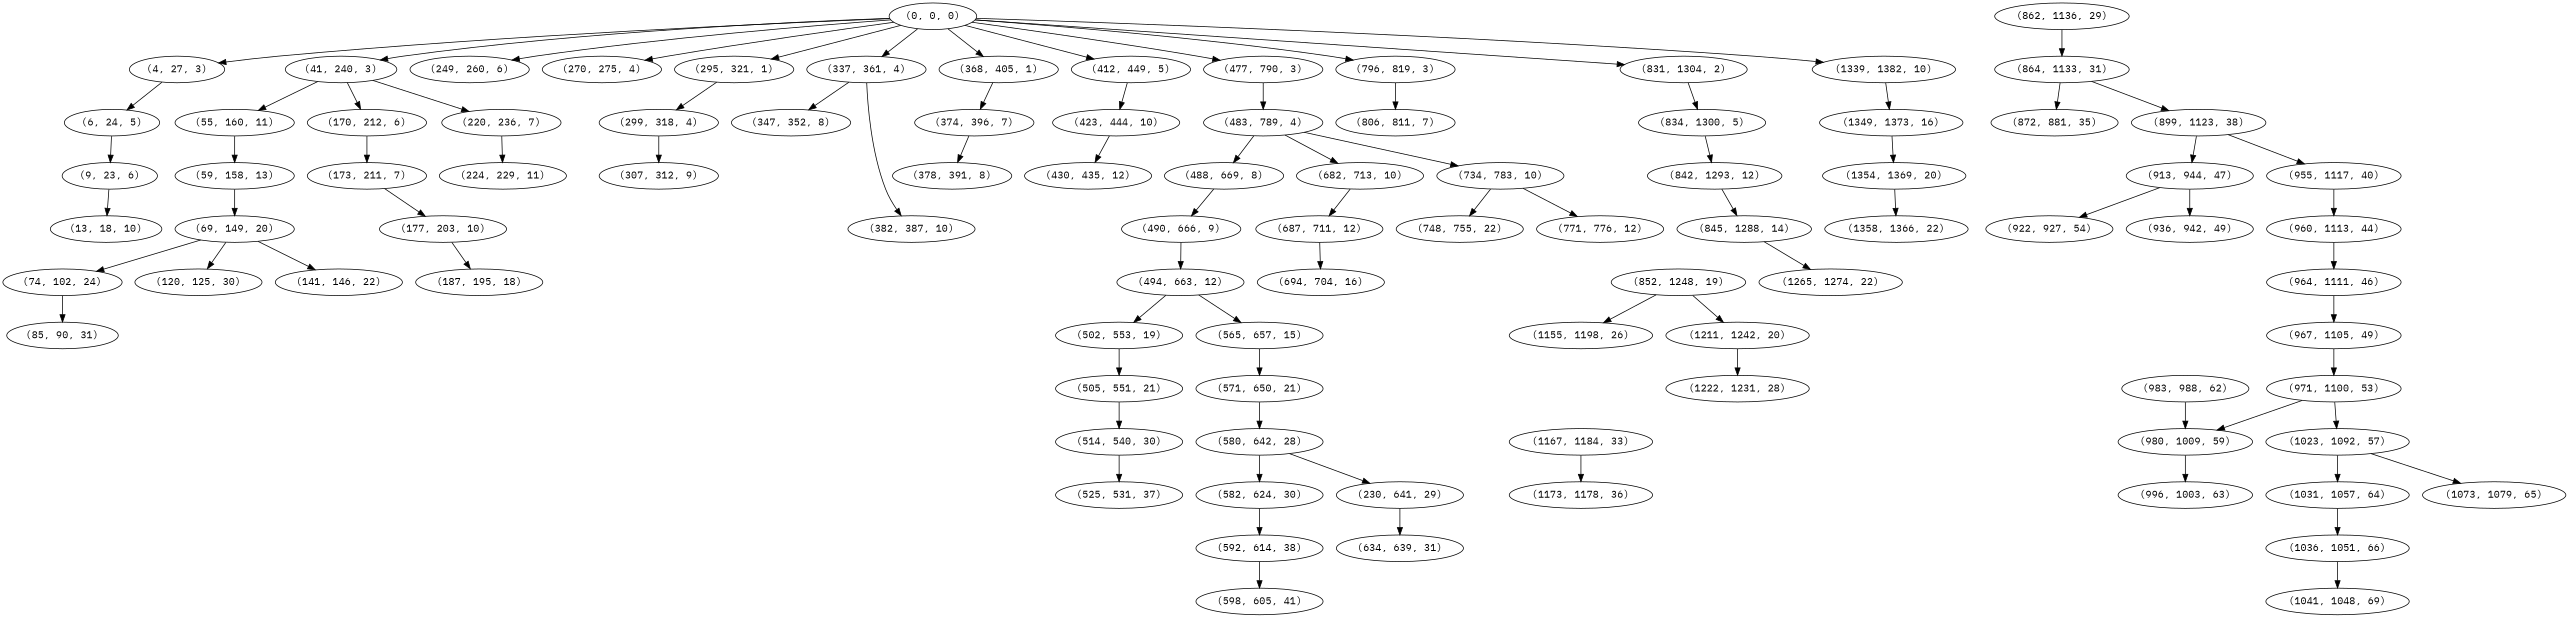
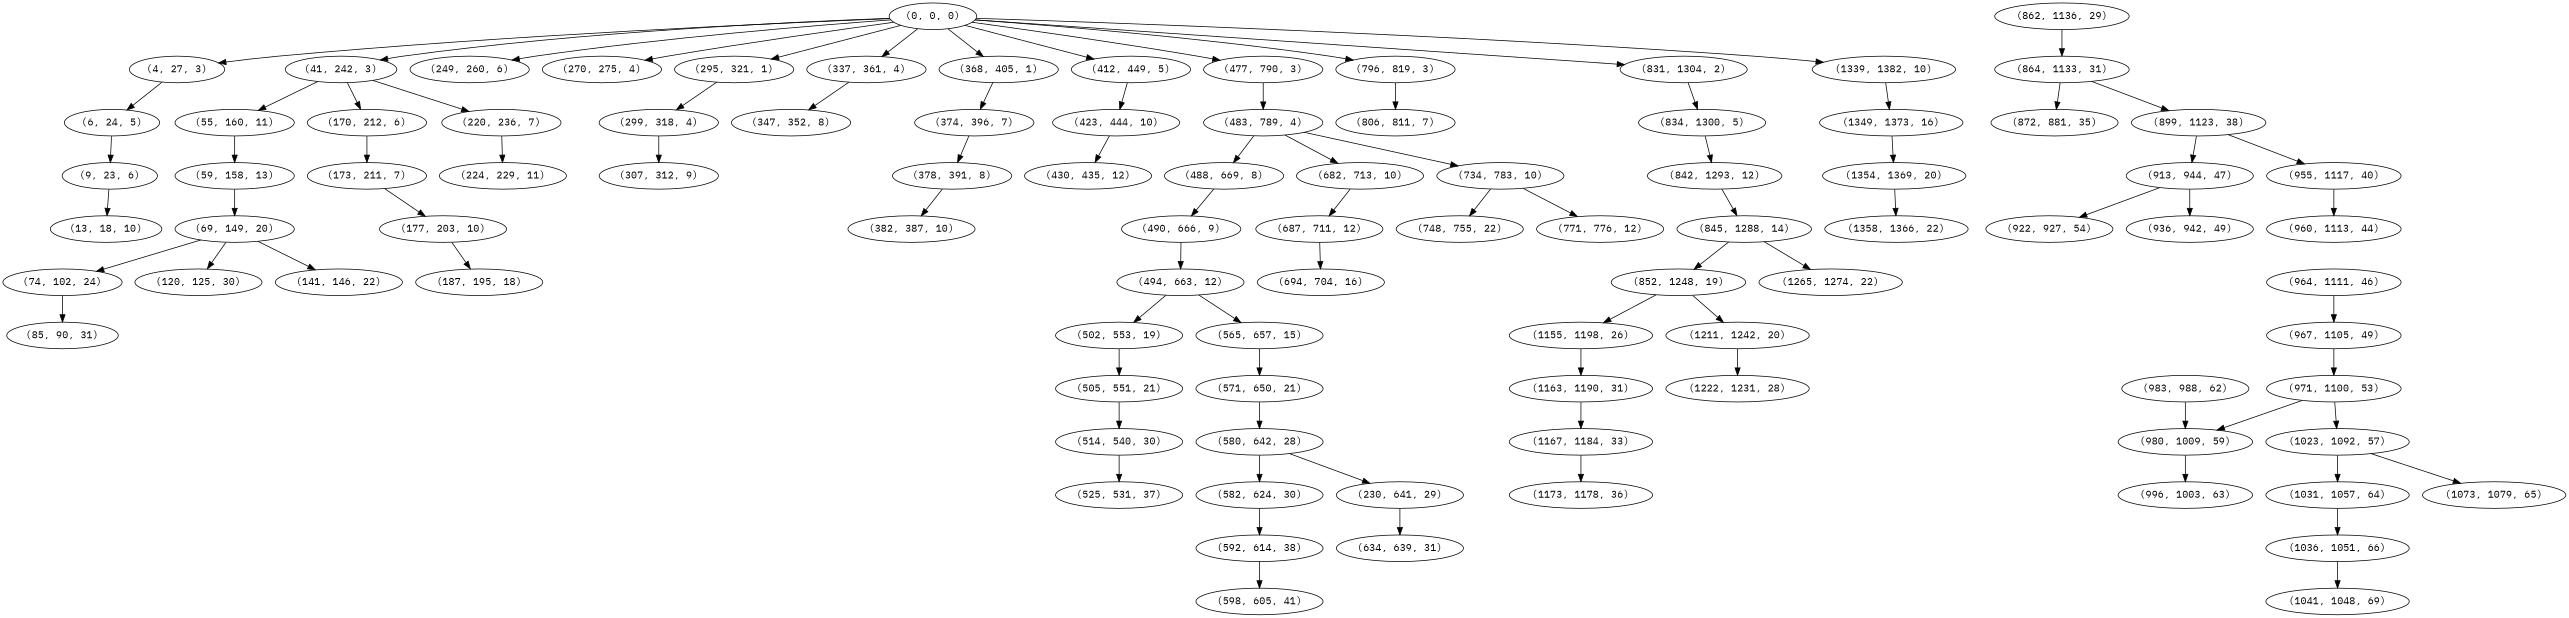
node "(41, 240, 3)": label "(41, 240, 3)" -> "(41, 242, 3)"
edge "(337, 361, 4)" -> "(382, 387, 10)": now "(378, 391, 8)" -> "(382, 387, 10)"
edge "(960, 1113, 44)" -> "(964, 1111, 46)": removed
edge "(845, 1288, 14)" -> "(852, 1248, 19)": added
node "(1163, 1190, 31)": added
